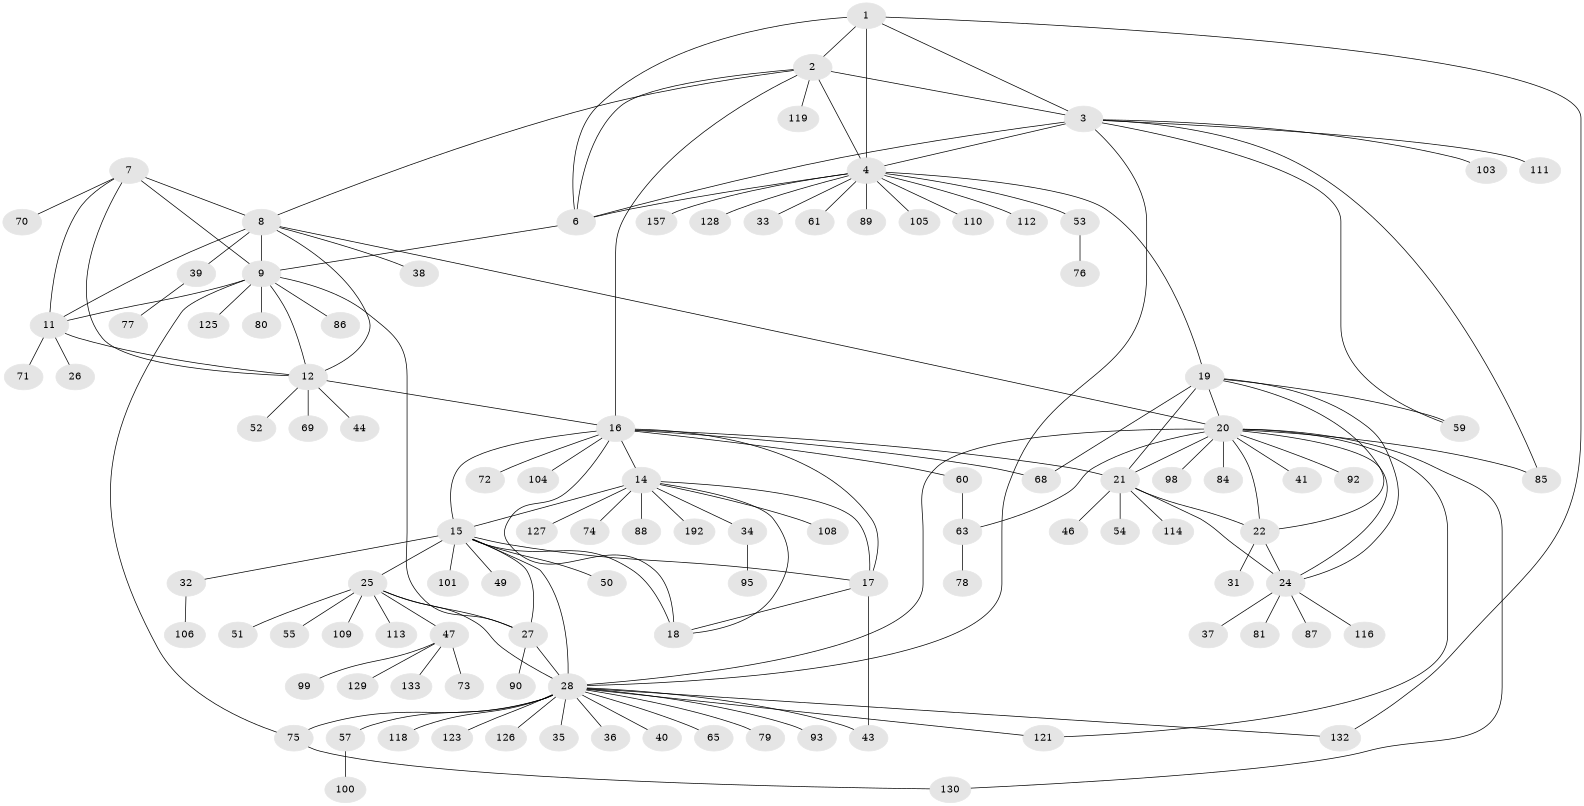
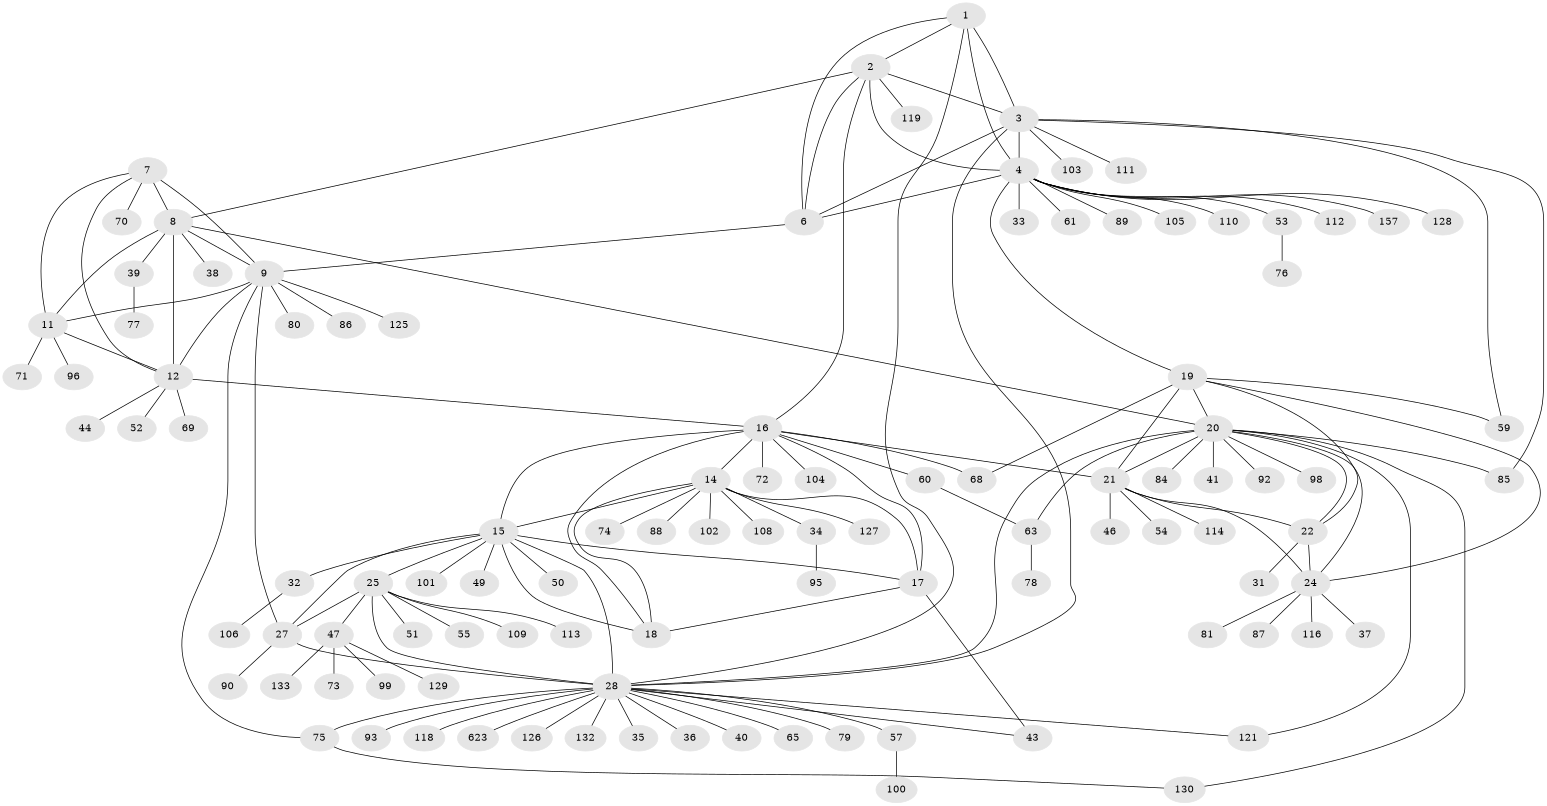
edge "1" -- "132": now "1" -- "28"
node "26": label "26" -> "96"
node "192": label "192" -> "102"
node "123": label "123" -> "623"
